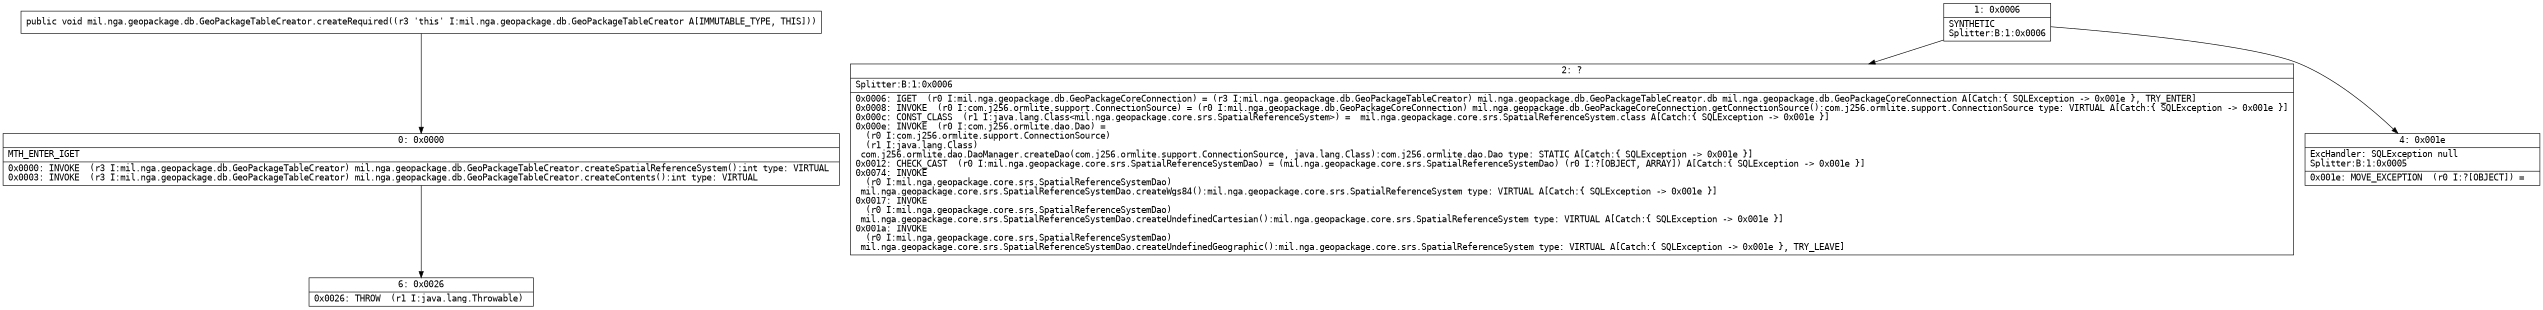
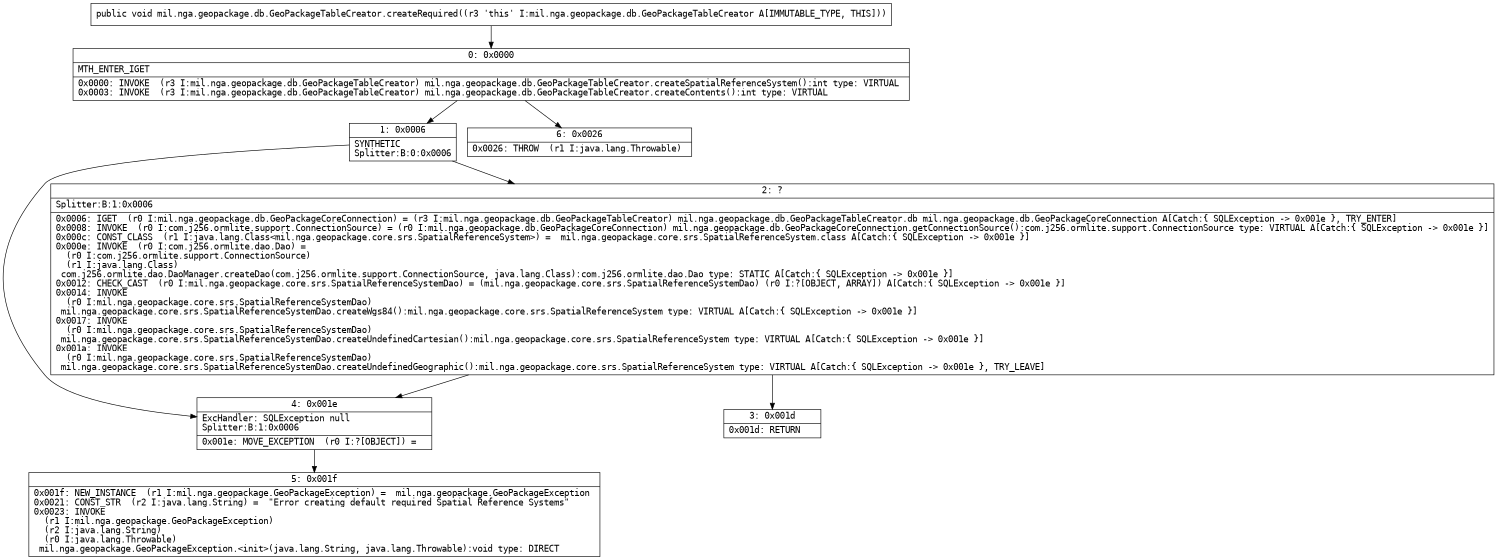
node "1: 0x0006": text "Splitter:B:1:0x0006" -> "Splitter:B:0:0x0006"
edge "0: 0x0000" -> "1: 0x0006": added
node "4: 0x001e": text "Splitter:B:1:0x0005" -> "Splitter:B:1:0x0006"
node "2: ?": text "0x0074: INVOKE" -> "0x0014: INVOKE"
edge "2: ?" -> "4: 0x001e": added
node "3: 0x001d": added
node "5: 0x001f": added
